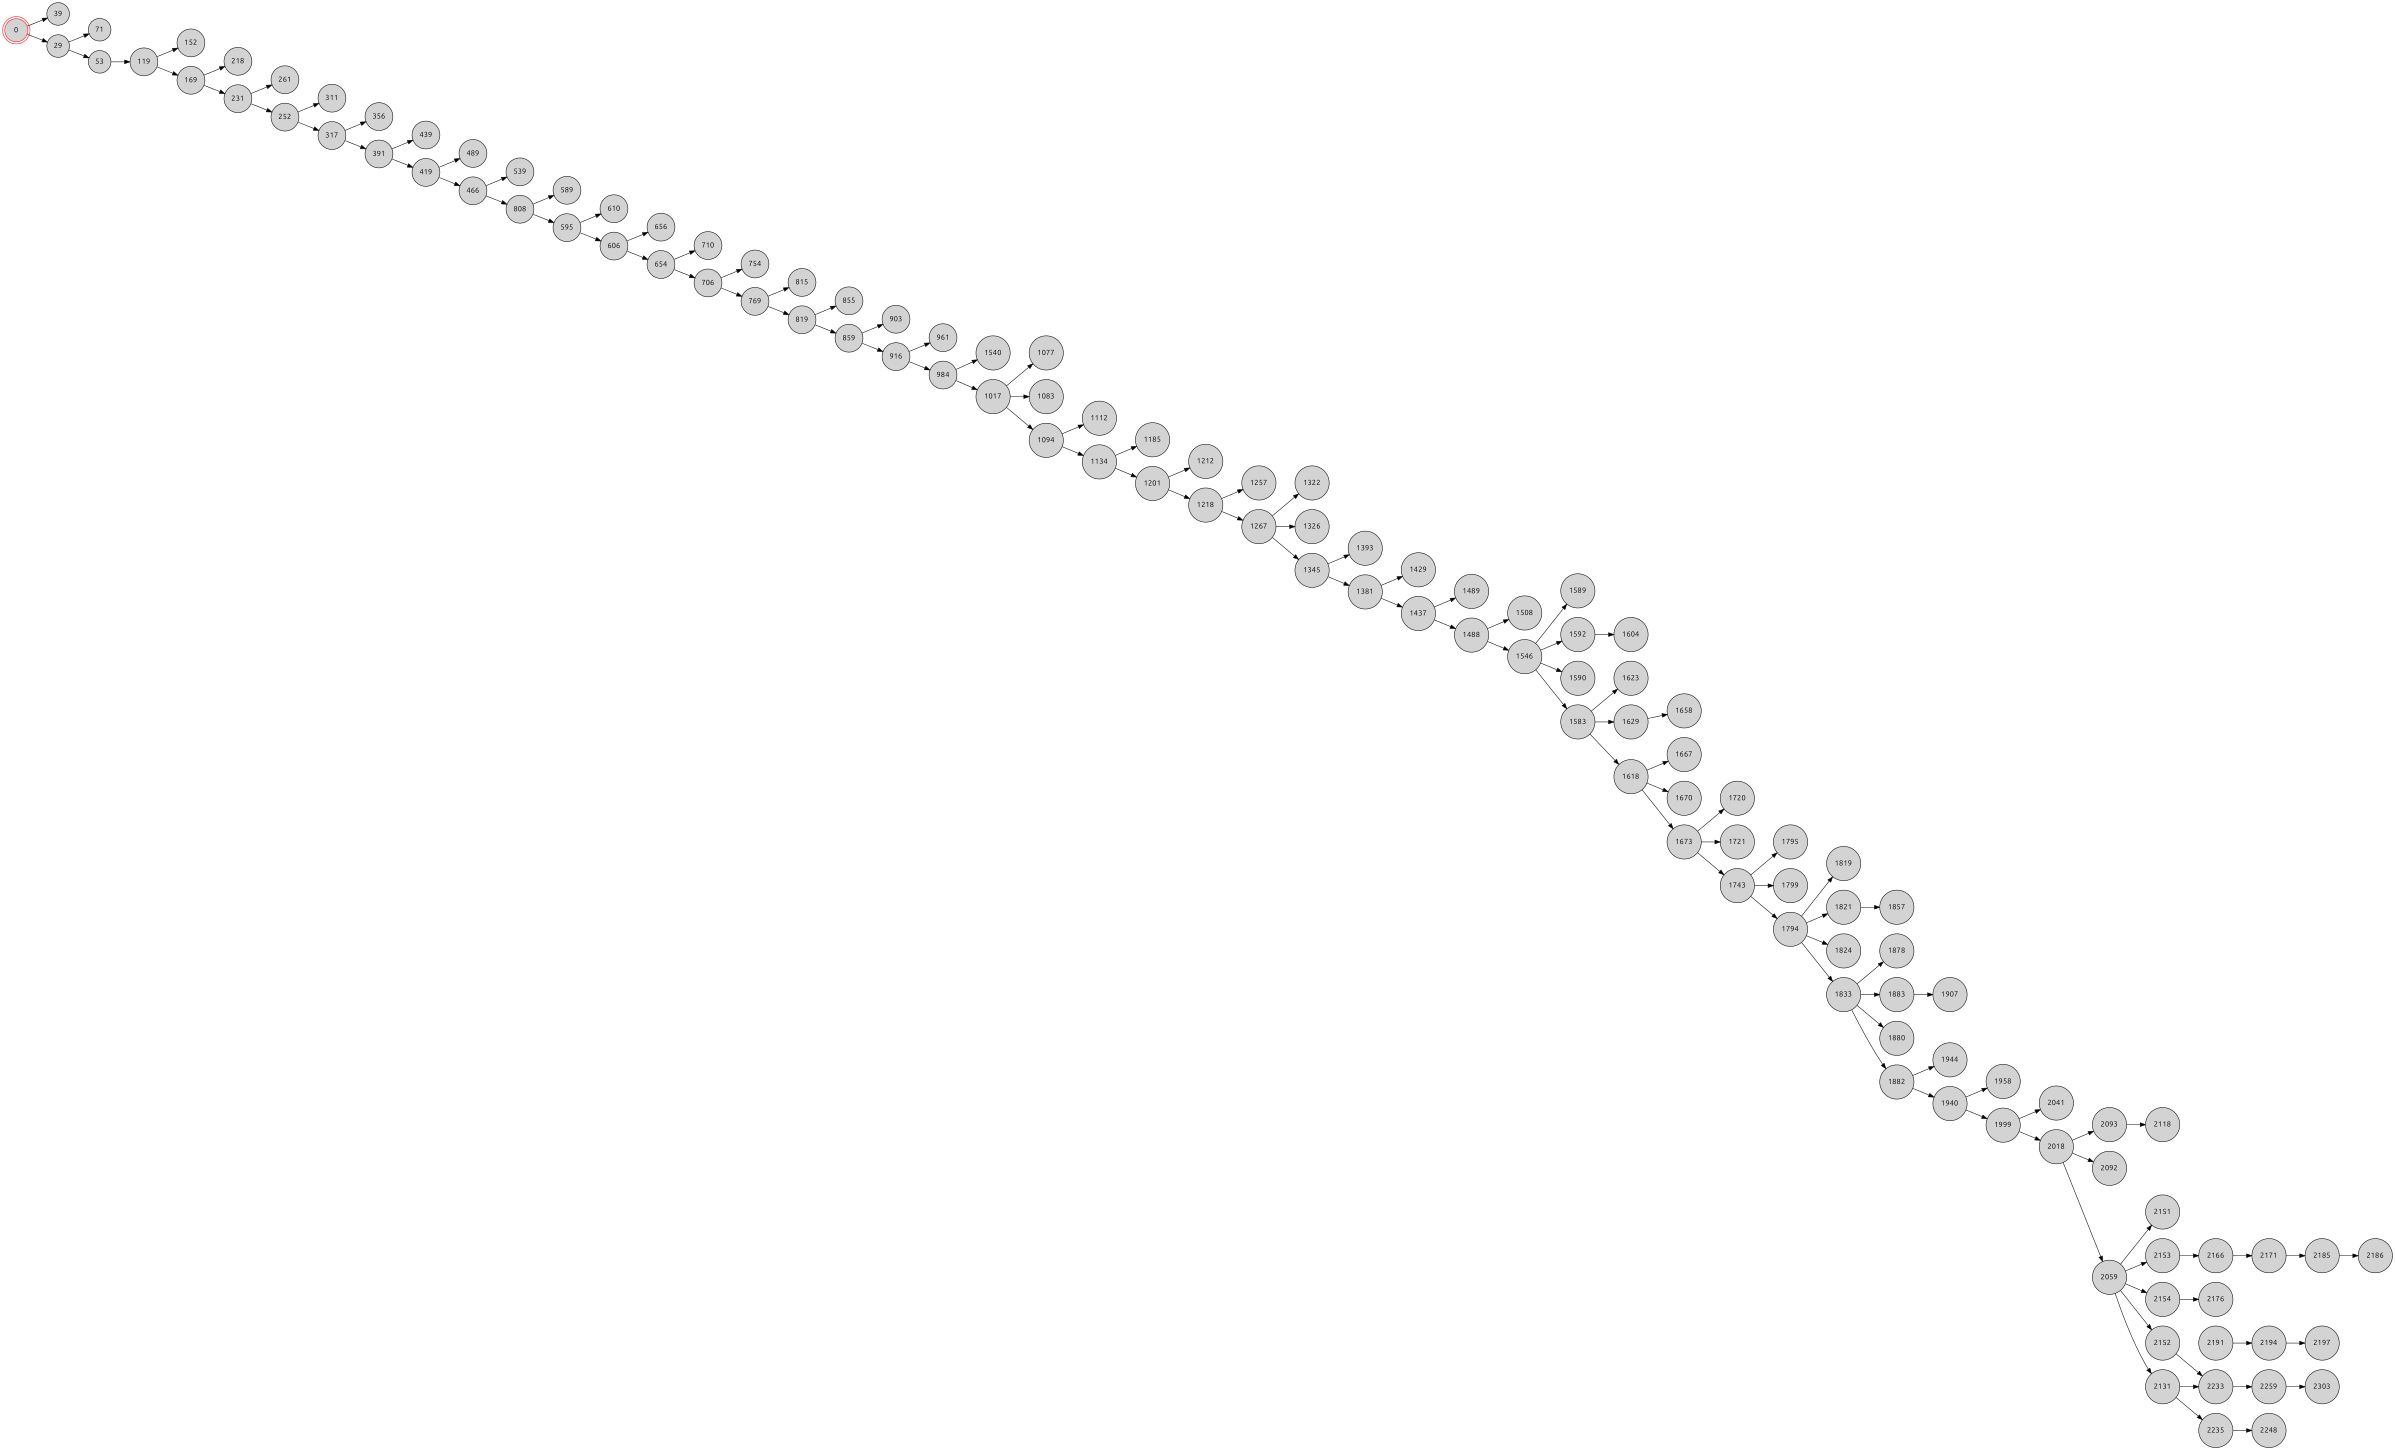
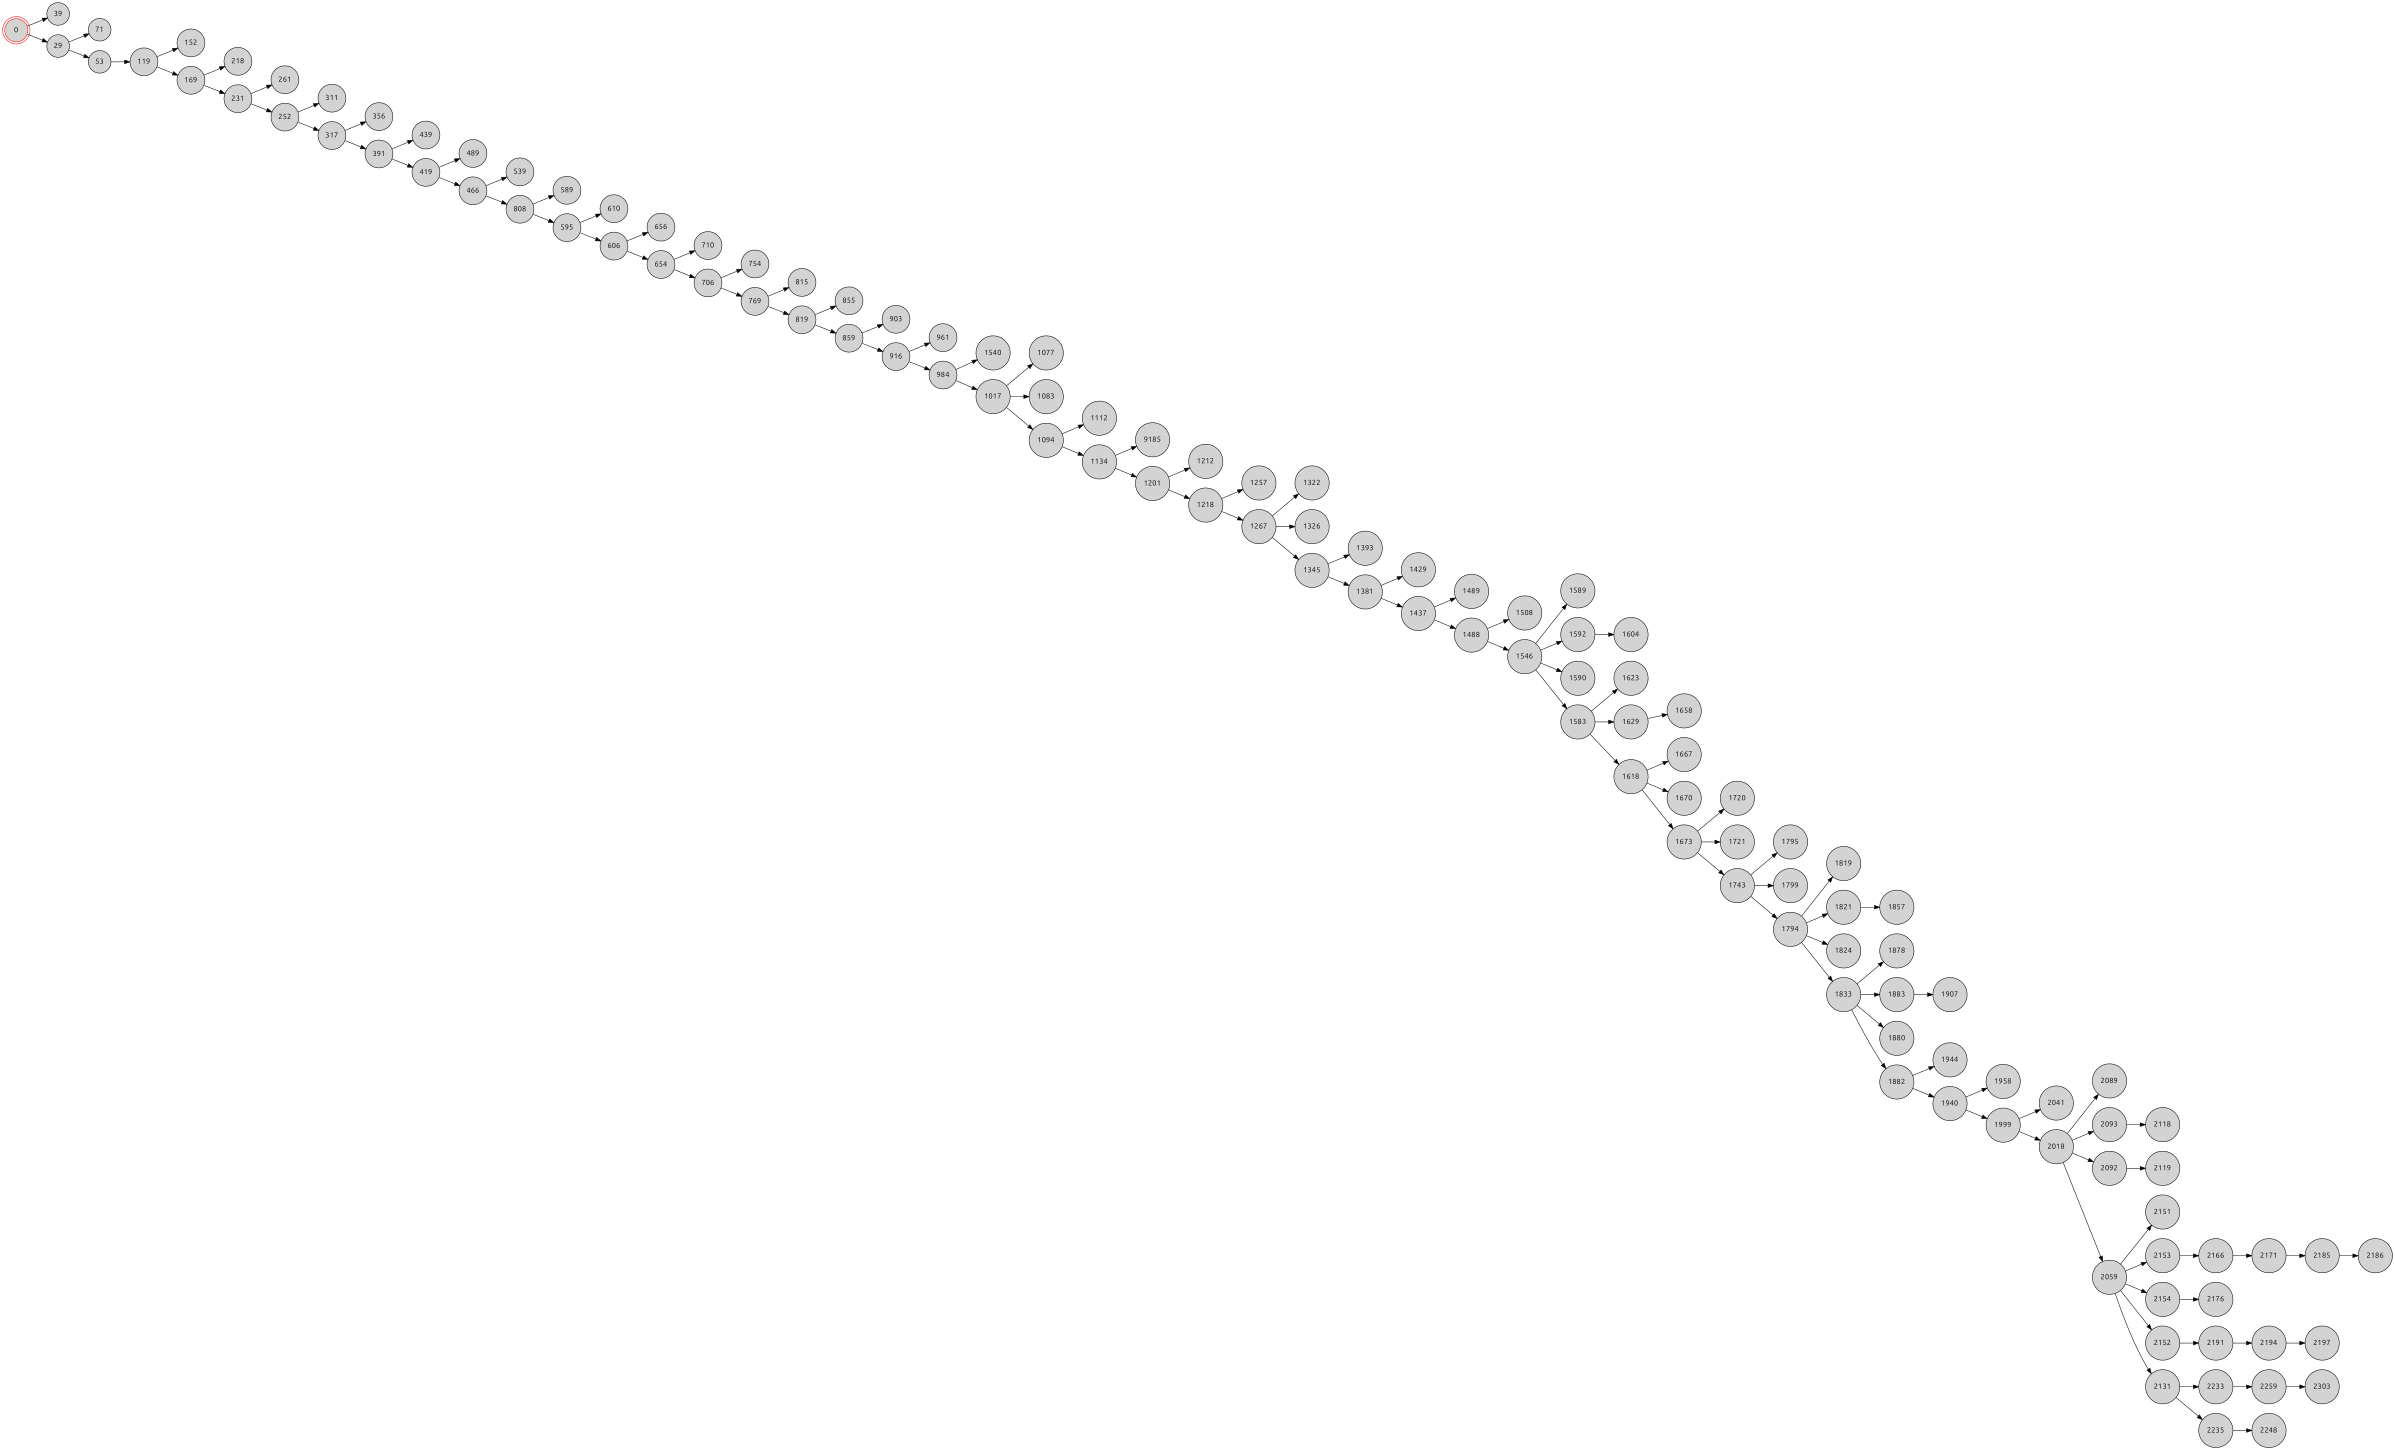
node "1185": label "1185" -> "9185"
node "2089": added
node "2119": added
edge "2152" -> "2233": now "2152" -> "2191"
